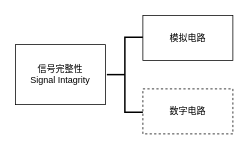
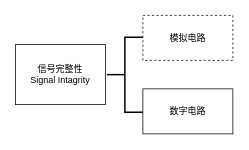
node "模拟电路": style solid -> dashed
node "数字电路": style dashed -> solid
